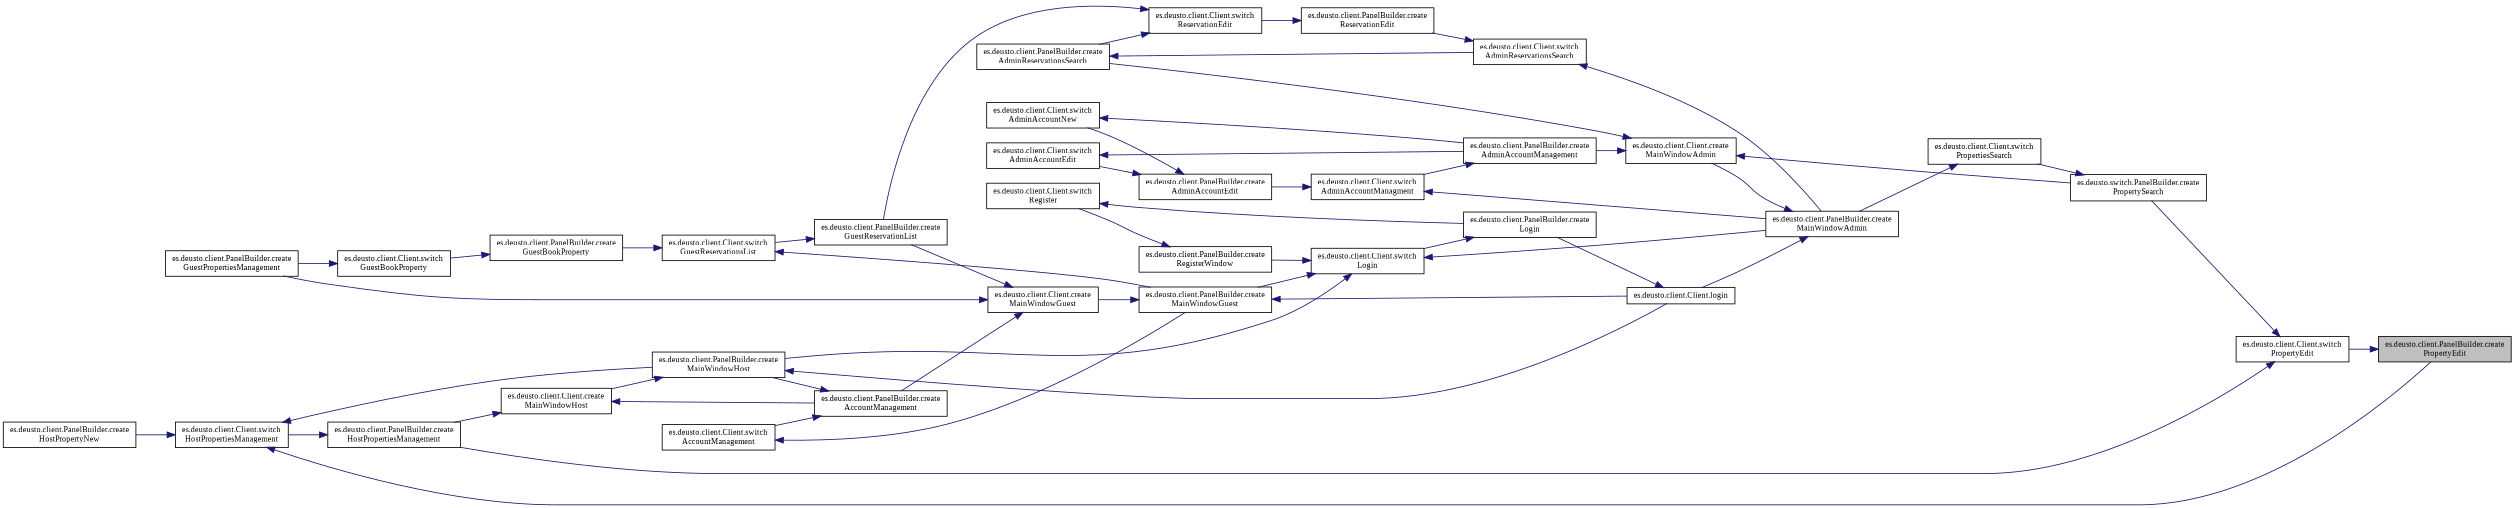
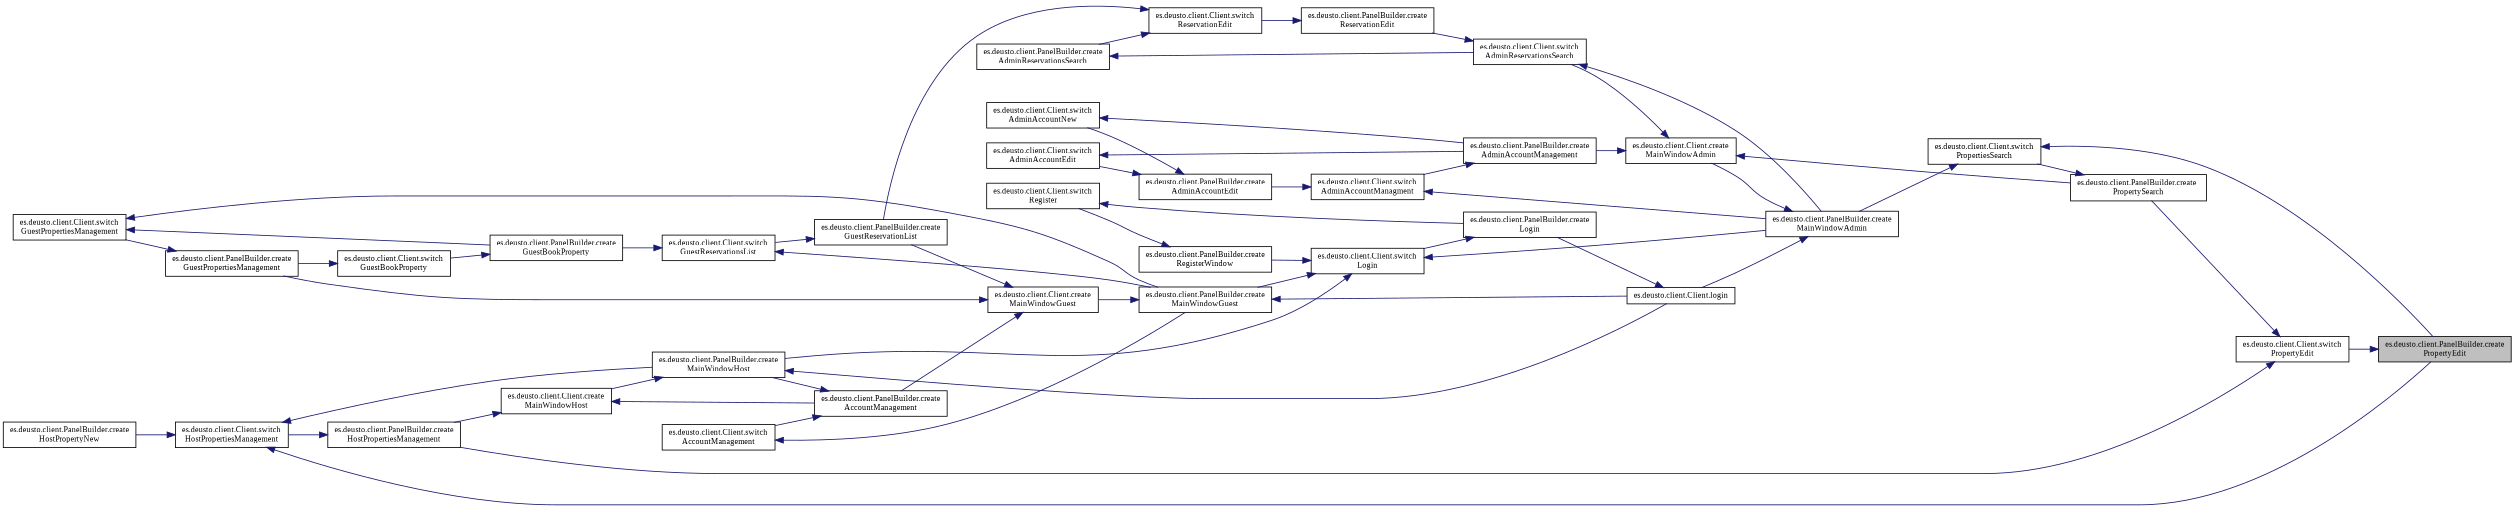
edge "es.deusto.client.PanelBuilder.create AdminReservationsSearch" -> "es.deusto.client.Client.create MainWindowAdmin": now "es.deusto.client.Client.switch AdminReservationsSearch" -> "es.deusto.client.Client.create MainWindowAdmin"
node "es.deusto.switch.PanelBuilder.create PropertySearch": label "es.deusto.switch.PanelBuilder.create PropertySearch" -> "es.deusto.client.PanelBuilder.create PropertySearch"
edge "es.deusto.client.PanelBuilder.create PropertyEdit" -> "es.deusto.client.Client.switch PropertiesSearch": added
node "es.deusto.client.Client.switch GuestPropertiesManagement": added
